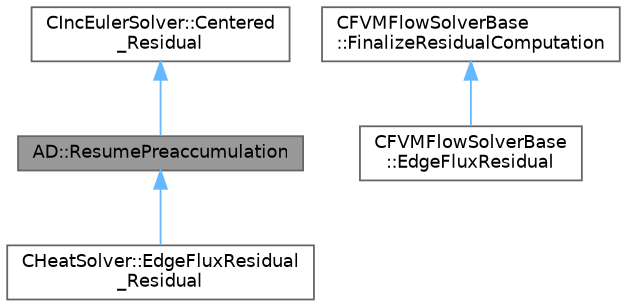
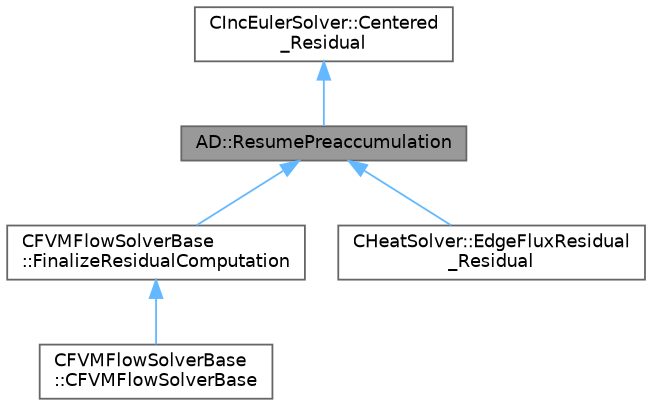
node "CFVMFlowSolverBase ::EdgeFluxResidual": label "CFVMFlowSolverBase ::EdgeFluxResidual" -> "CFVMFlowSolverBase ::CFVMFlowSolverBase"
edge "CFVMFlowSolverBase ::FinalizeResidualComputation" -> "AD::ResumePreaccumulation": added
